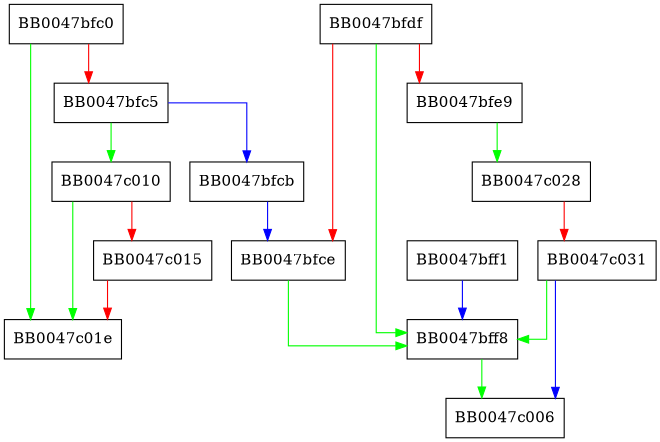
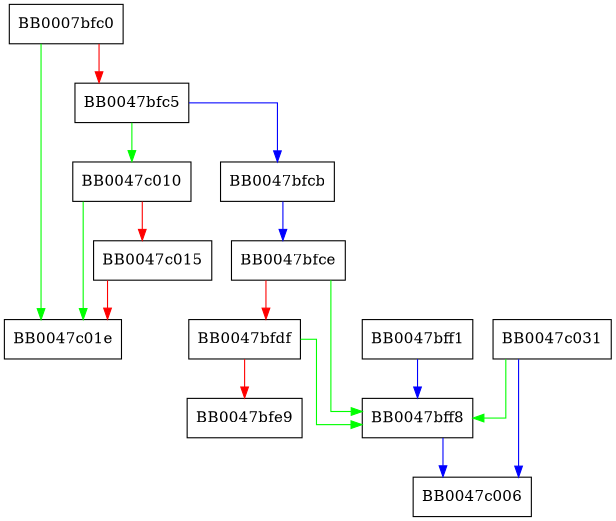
node "BB0047bfc0": label "BB0047bfc0" -> "BB0007bfc0"
edge "BB0047bfdf" -> "BB0047bfce": reversed
node "BB0047c028": removed
edge "BB0047bff8" -> "BB0047c006": color green -> blue
